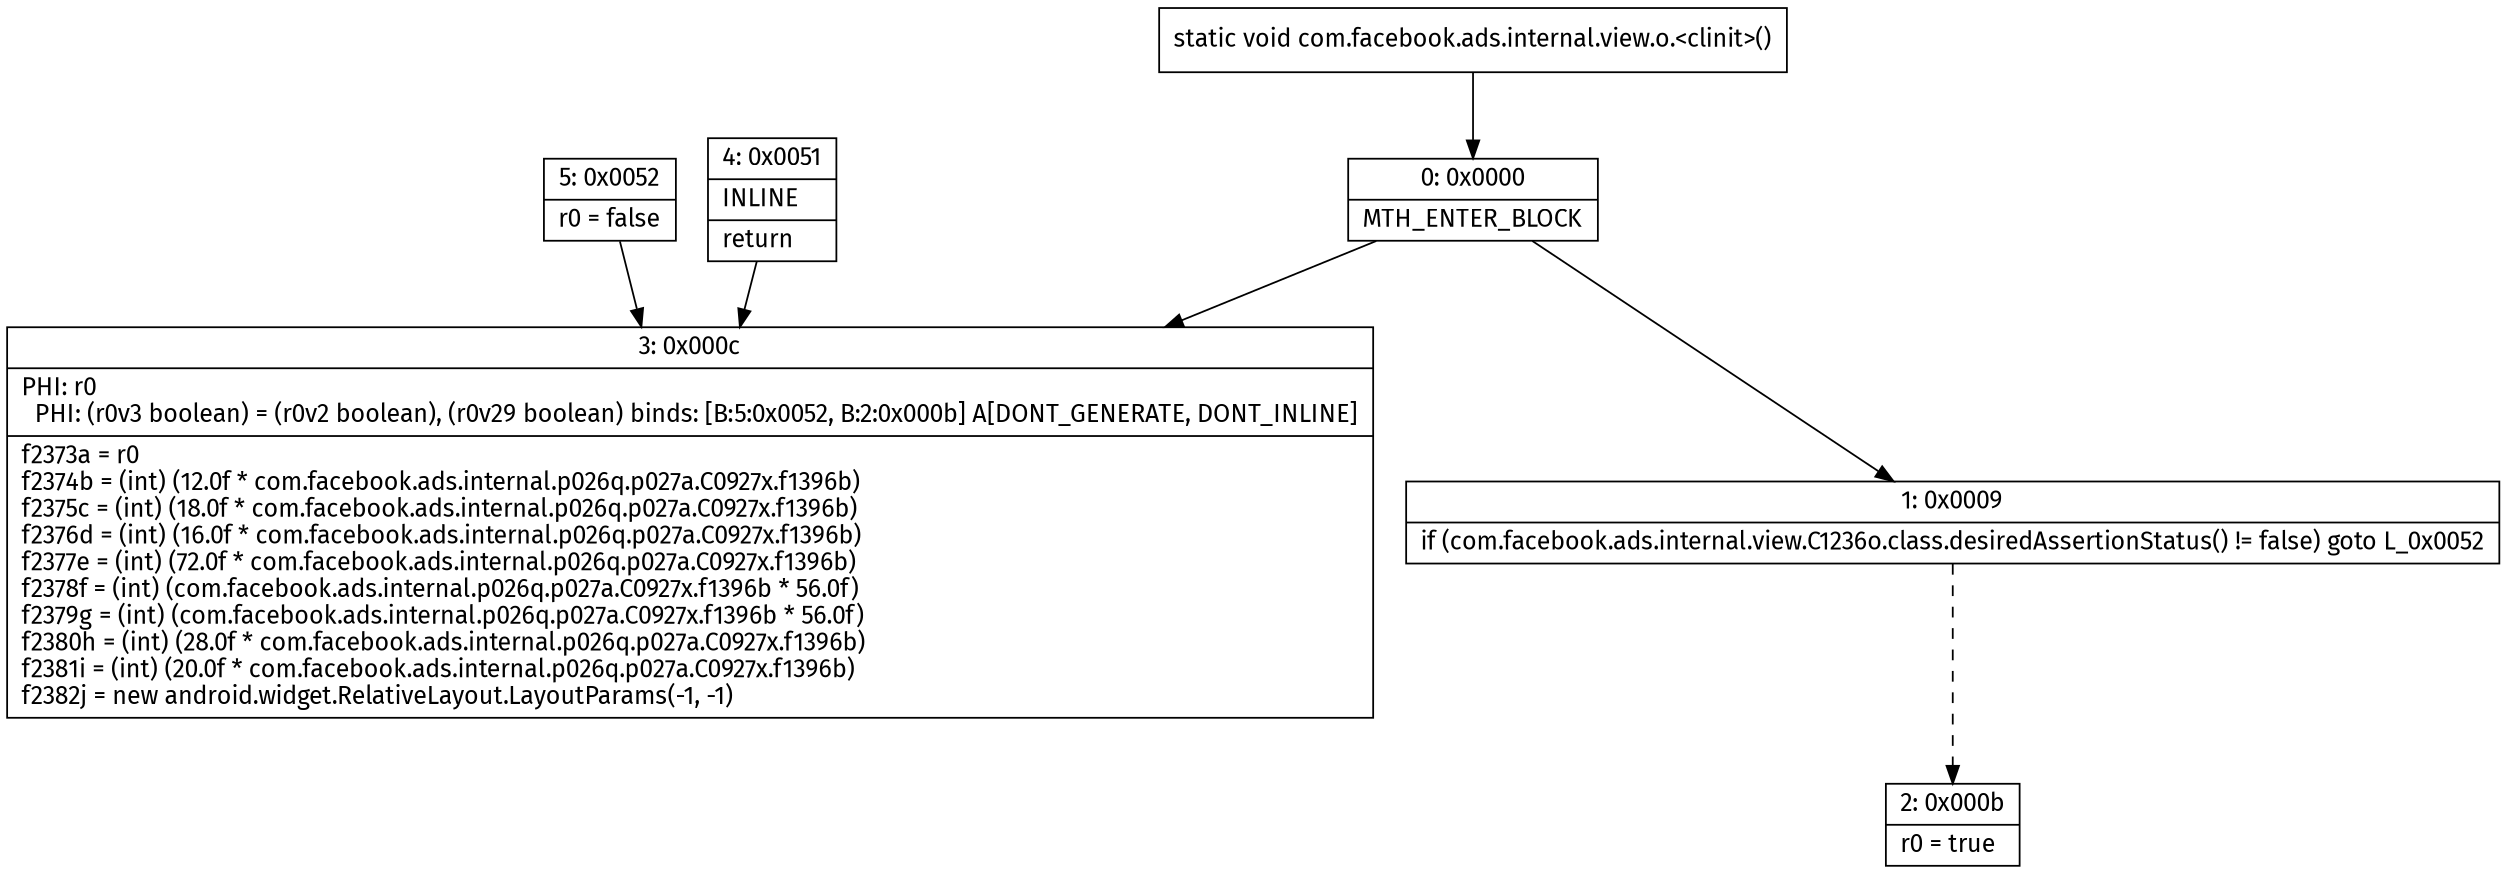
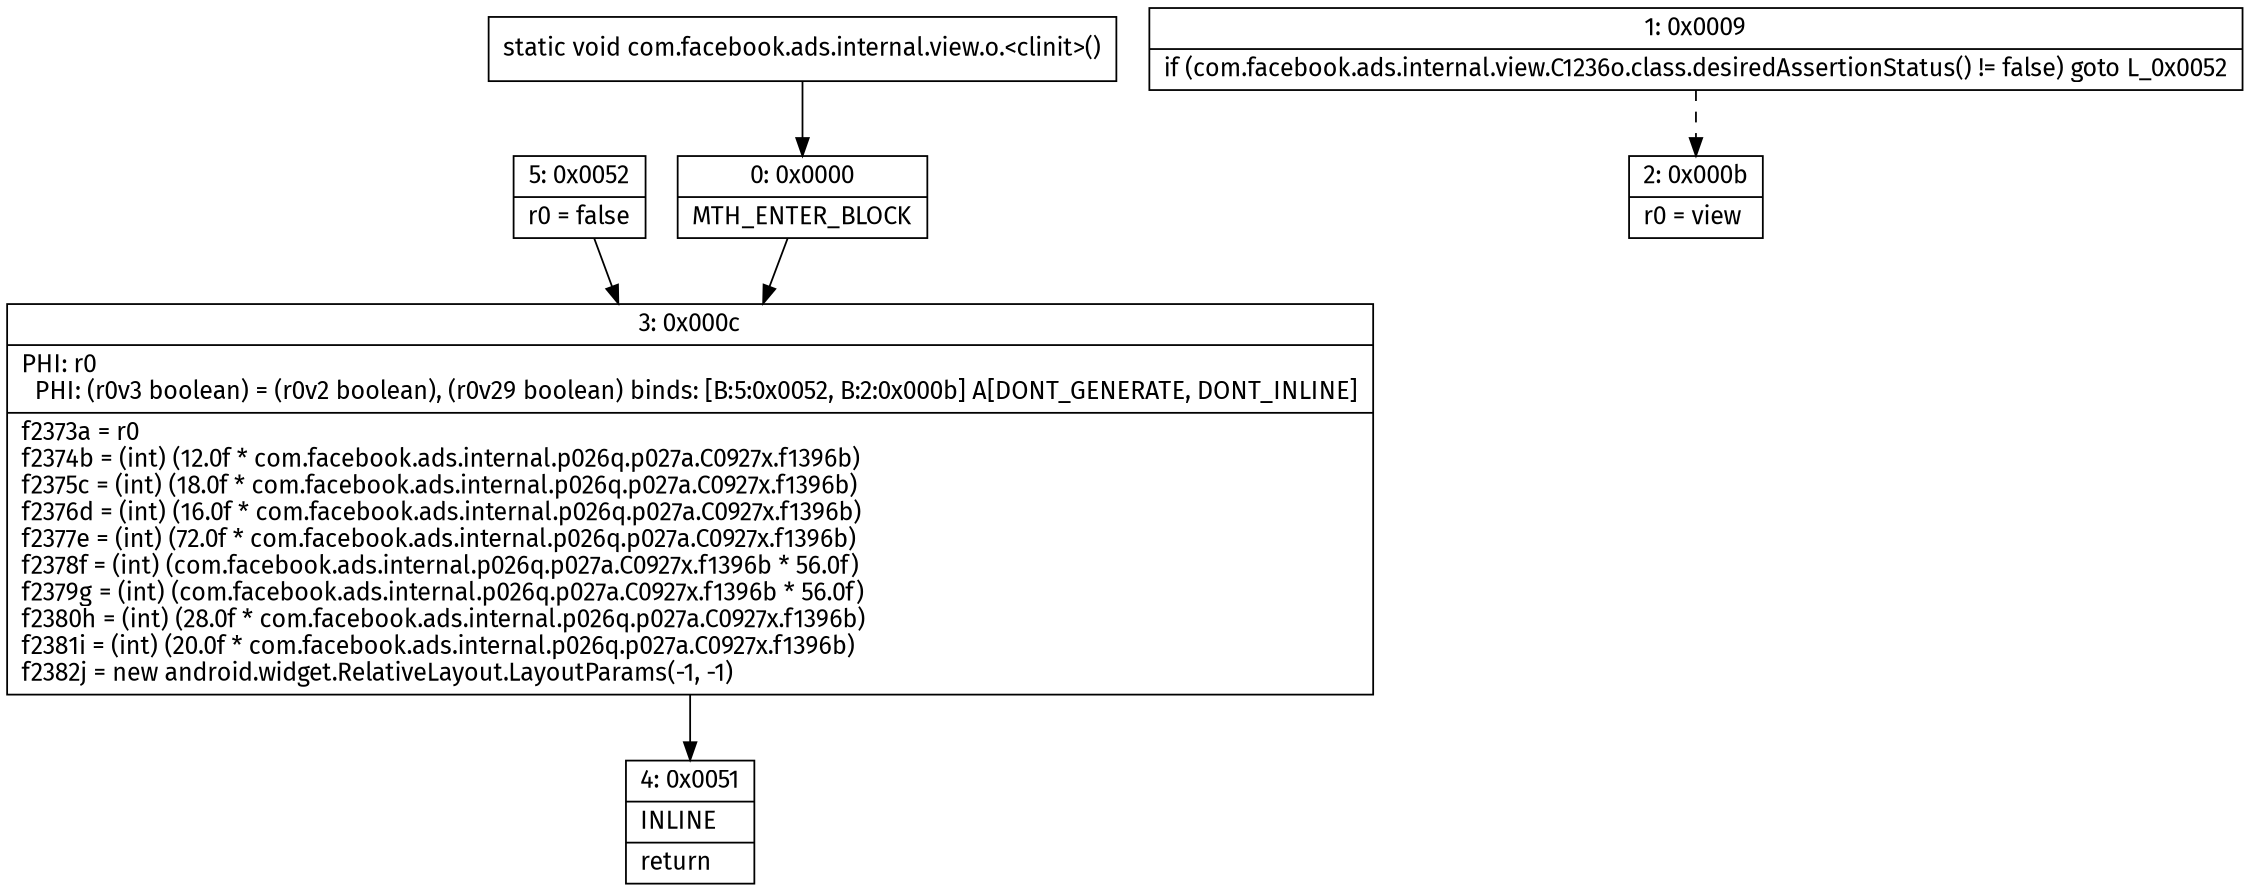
edge "4: 0x0051" -> "3: 0x000c": reversed
edge "0: 0x0000" -> "1: 0x0009": removed
node "2: 0x000b": text "r0 = true" -> "r0 = view"
